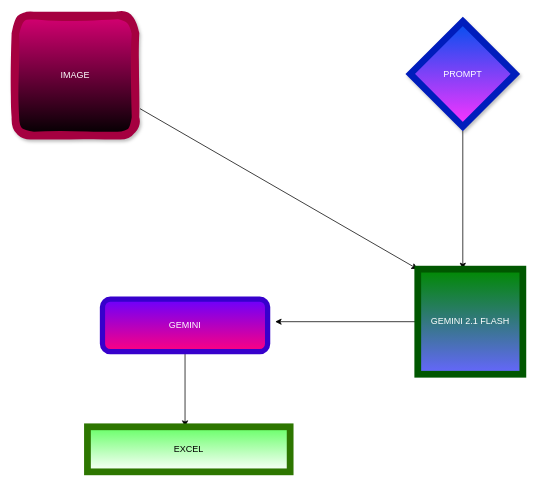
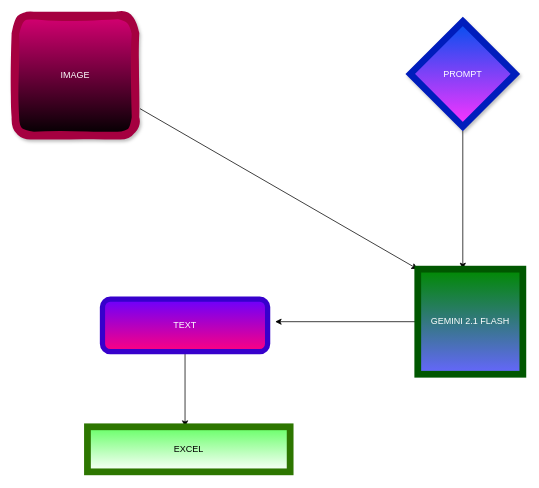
node "GEMINI": label "GEMINI" -> "TEXT"
